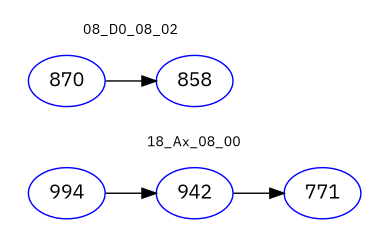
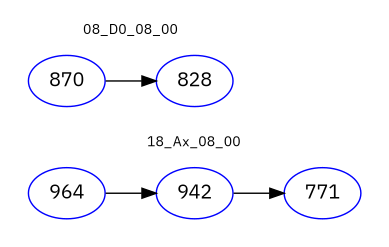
cluster "08_D0_08_02": label "08_D0_08_02" -> "08_D0_08_00"
node "858": label "858" -> "828"
node "994": label "994" -> "964"
